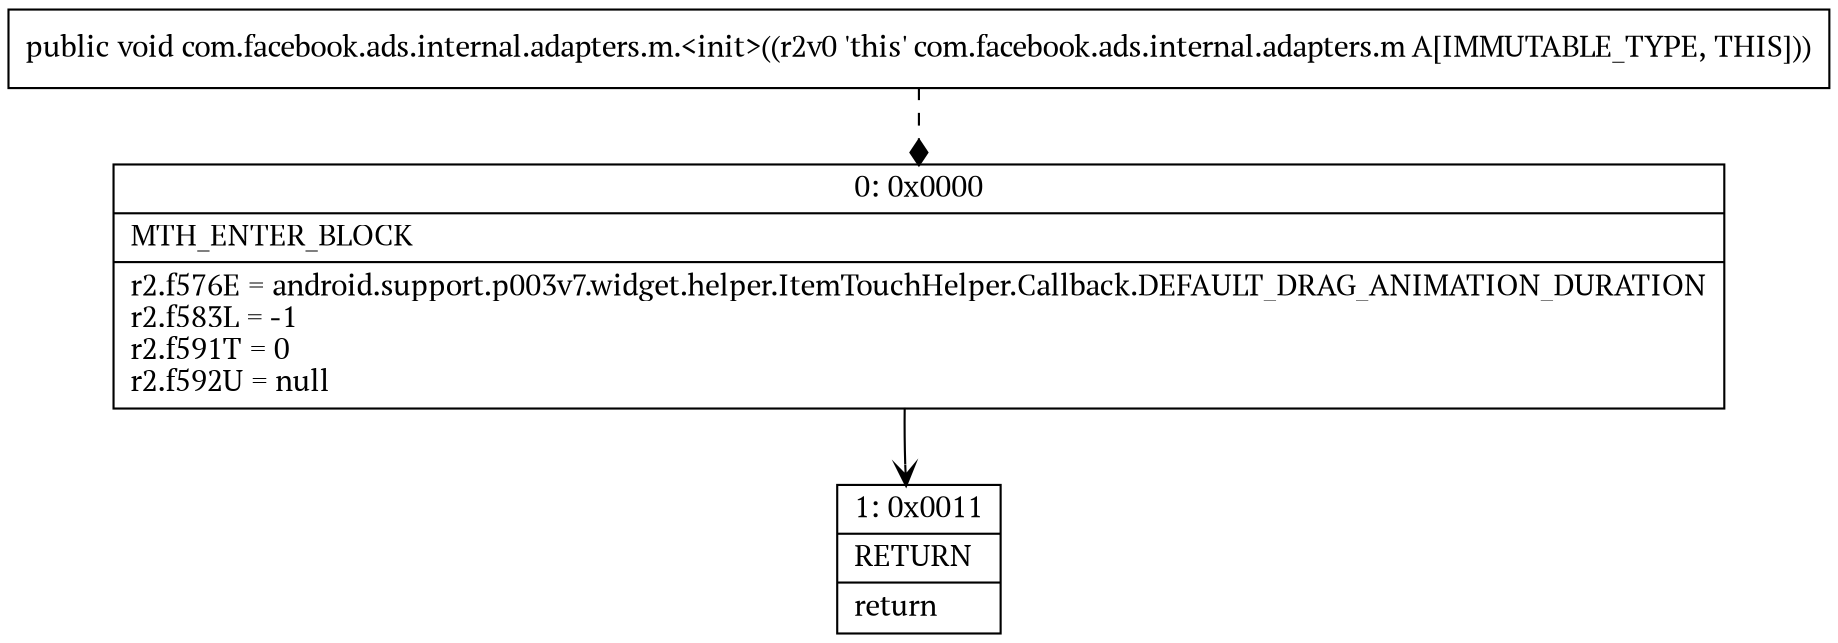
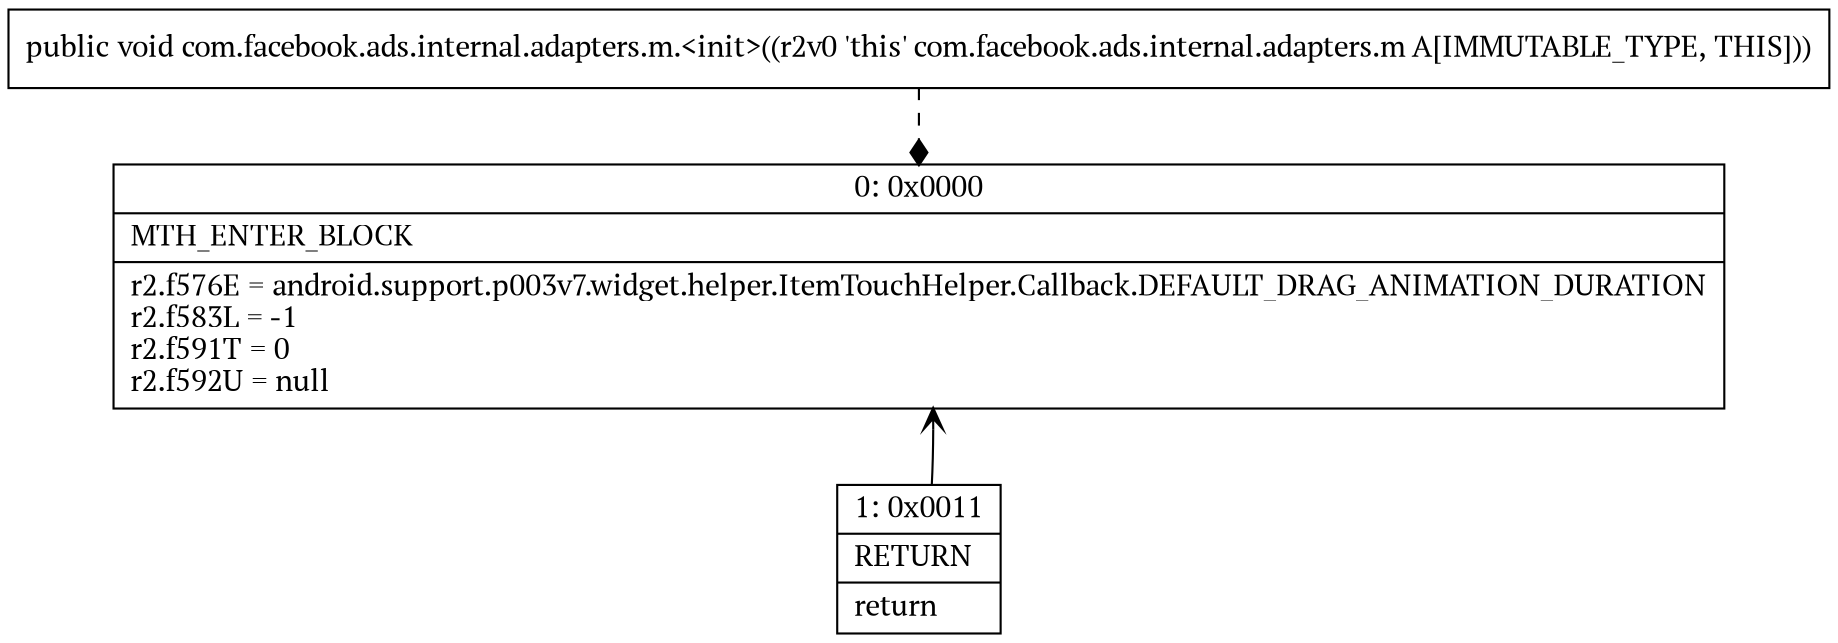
edge "0: 0x0000" -> "1: 0x0011": reversed
